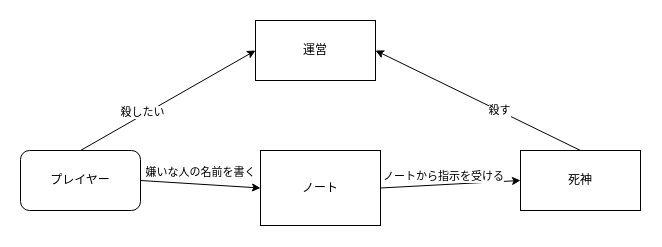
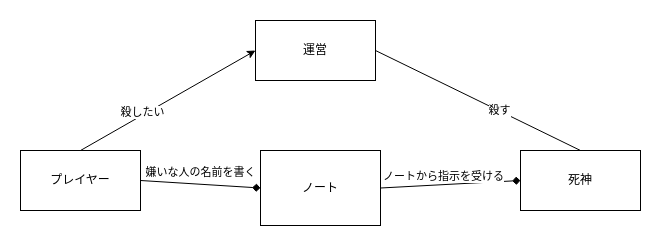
edge "死神" -> "運営": arrowhead classic -> none
node "プレイヤー": shape rounded rectangle -> rectangle
edge "ノート" -> "死神": arrowhead classic -> diamond
edge "プレイヤー" -> "ノート": arrowhead classic -> diamond
